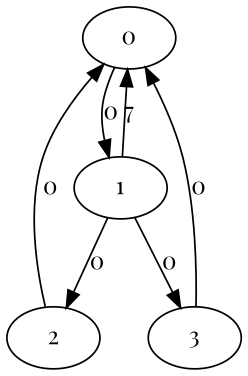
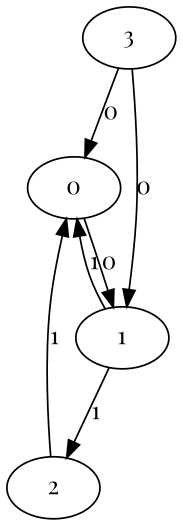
edge "1" -> "0": label "7" -> "1"
edge "2" -> "0": label "0" -> "1"
edge "1" -> "3": reversed
edge "1" -> "2": label "0" -> "1"
